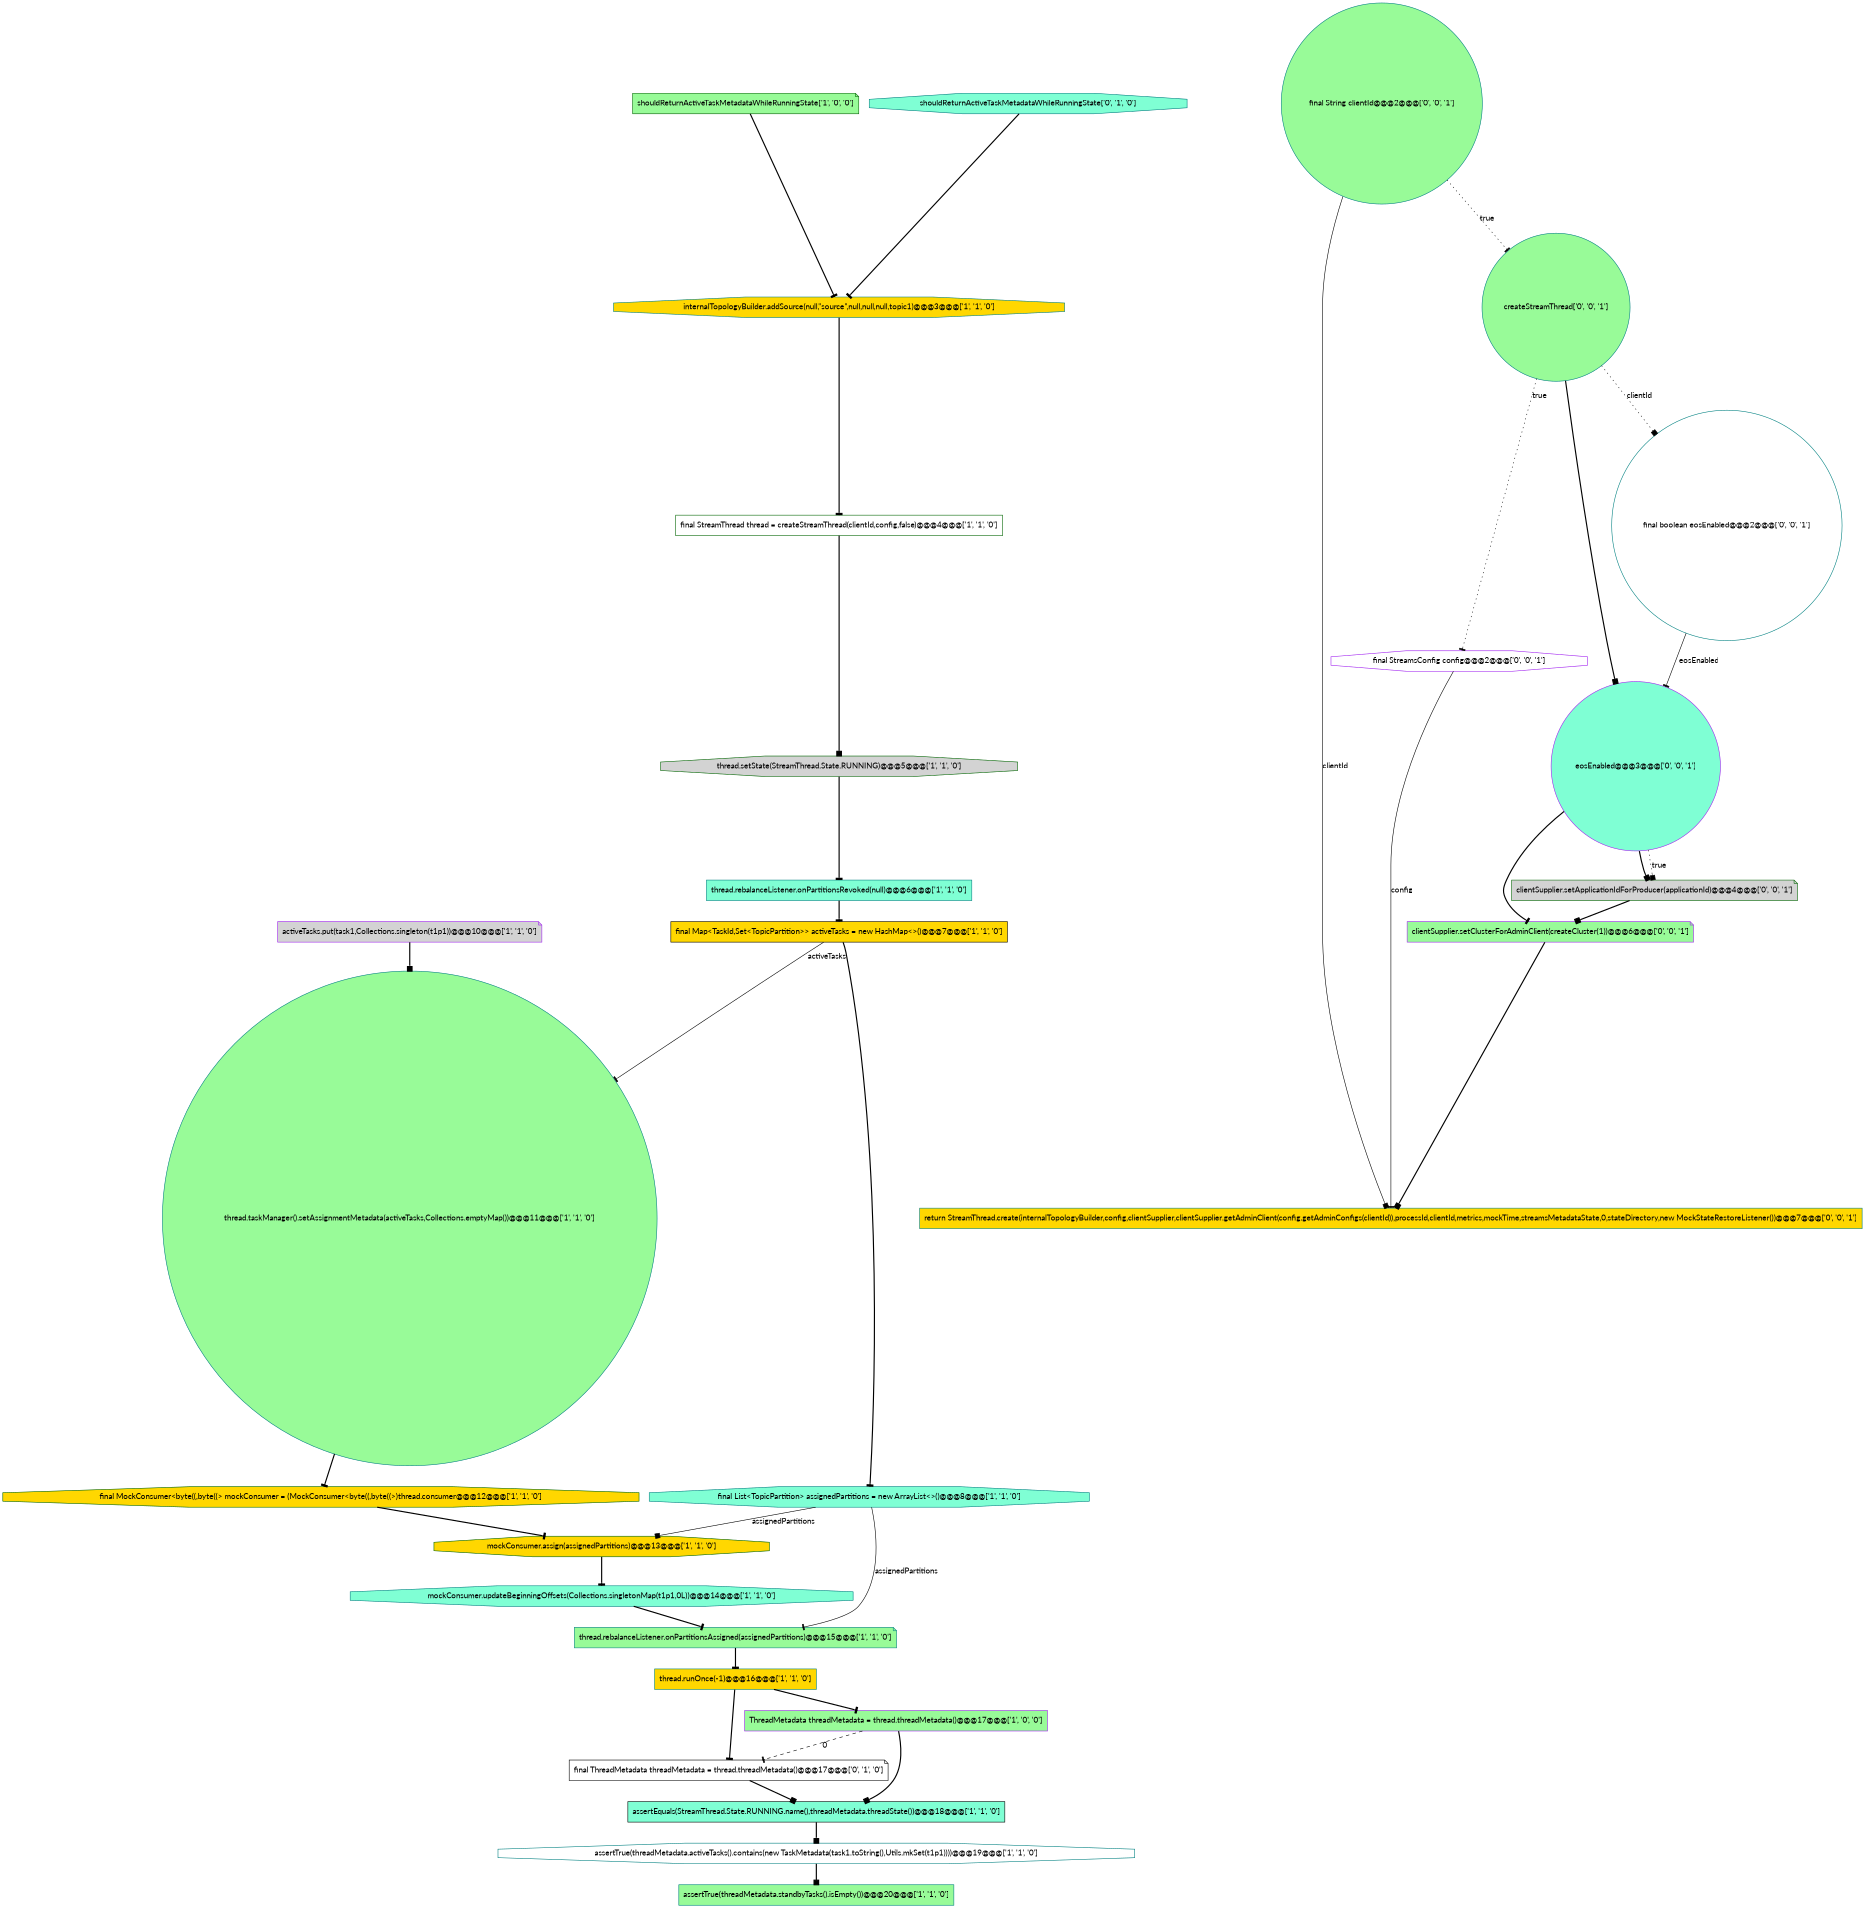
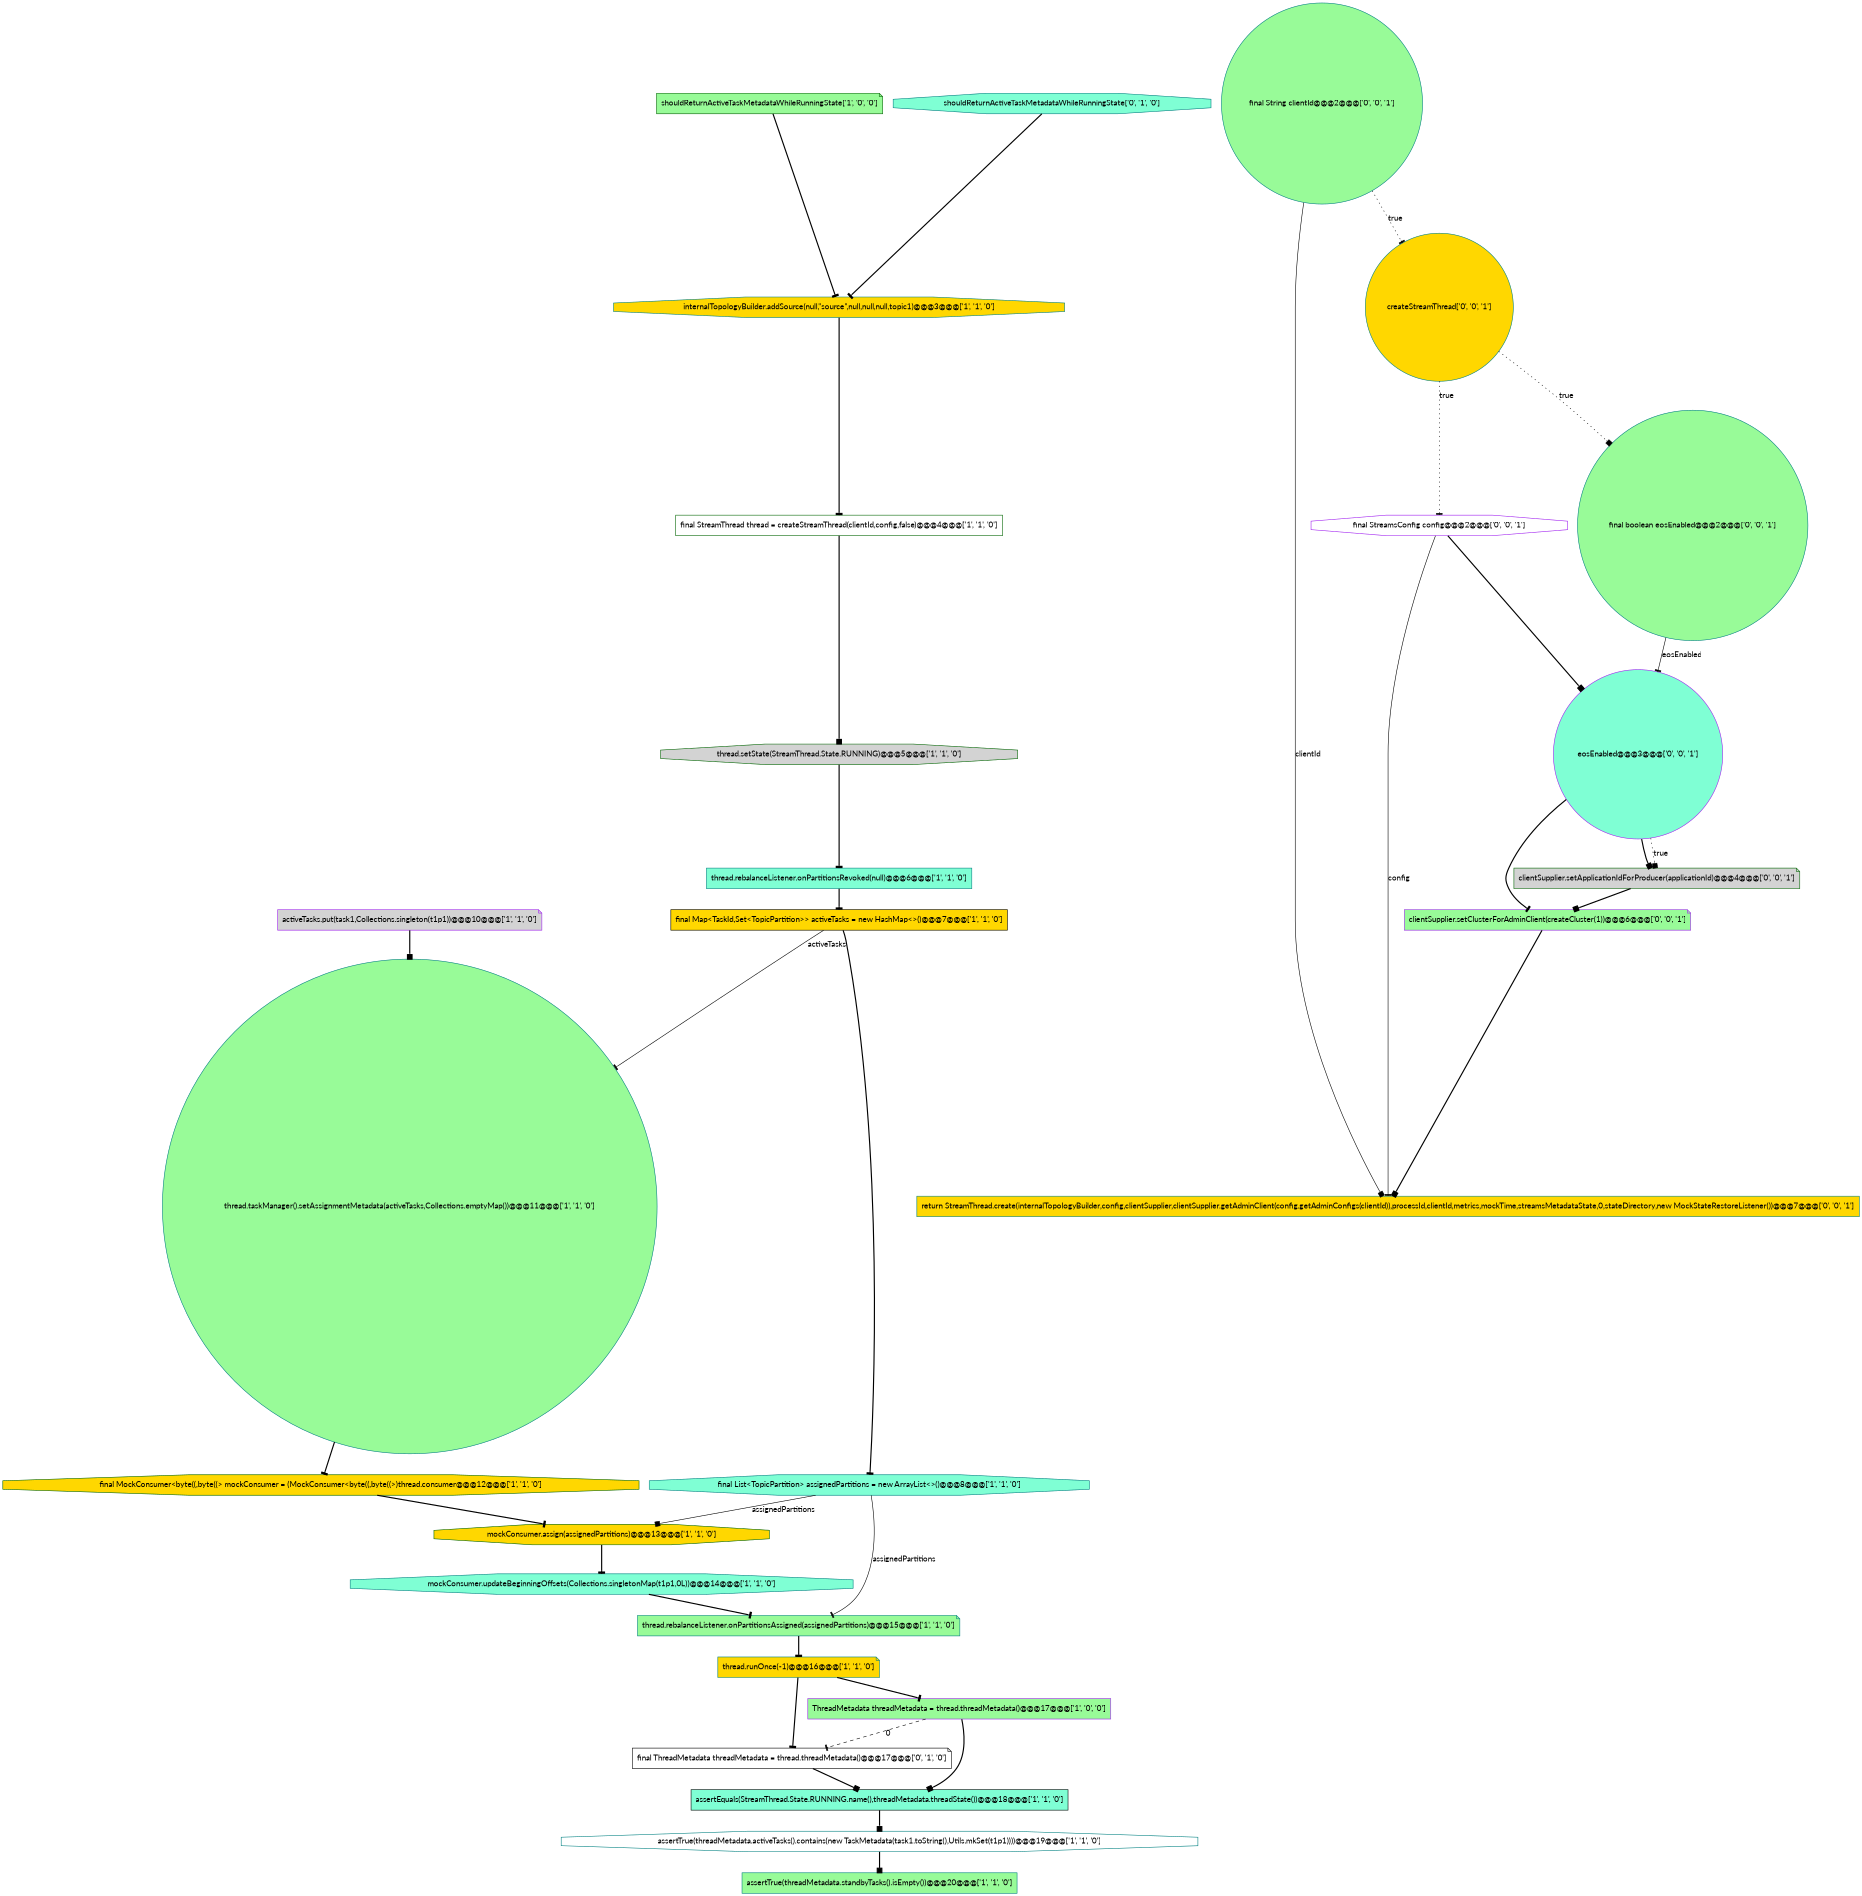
node "createStreamThread['0', '0', '1']": fillcolor palegreen -> gold
edge "createStreamThread['0', '0', '1']" -> "final boolean eosEnabled@@@2@@@['0', '0', '1']": label "clientId" -> "true"
node "final boolean eosEnabled@@@2@@@['0', '0', '1']": fillcolor white -> palegreen
edge "createStreamThread['0', '0', '1']" -> "eosEnabled@@@3@@@['0', '0', '1']": now "final StreamsConfig config@@@2@@@['0', '0', '1']" -> "eosEnabled@@@3@@@['0', '0', '1']"
node "thread.runOnce(-1)@@@16@@@['1', '1', '0']": shape box -> note
